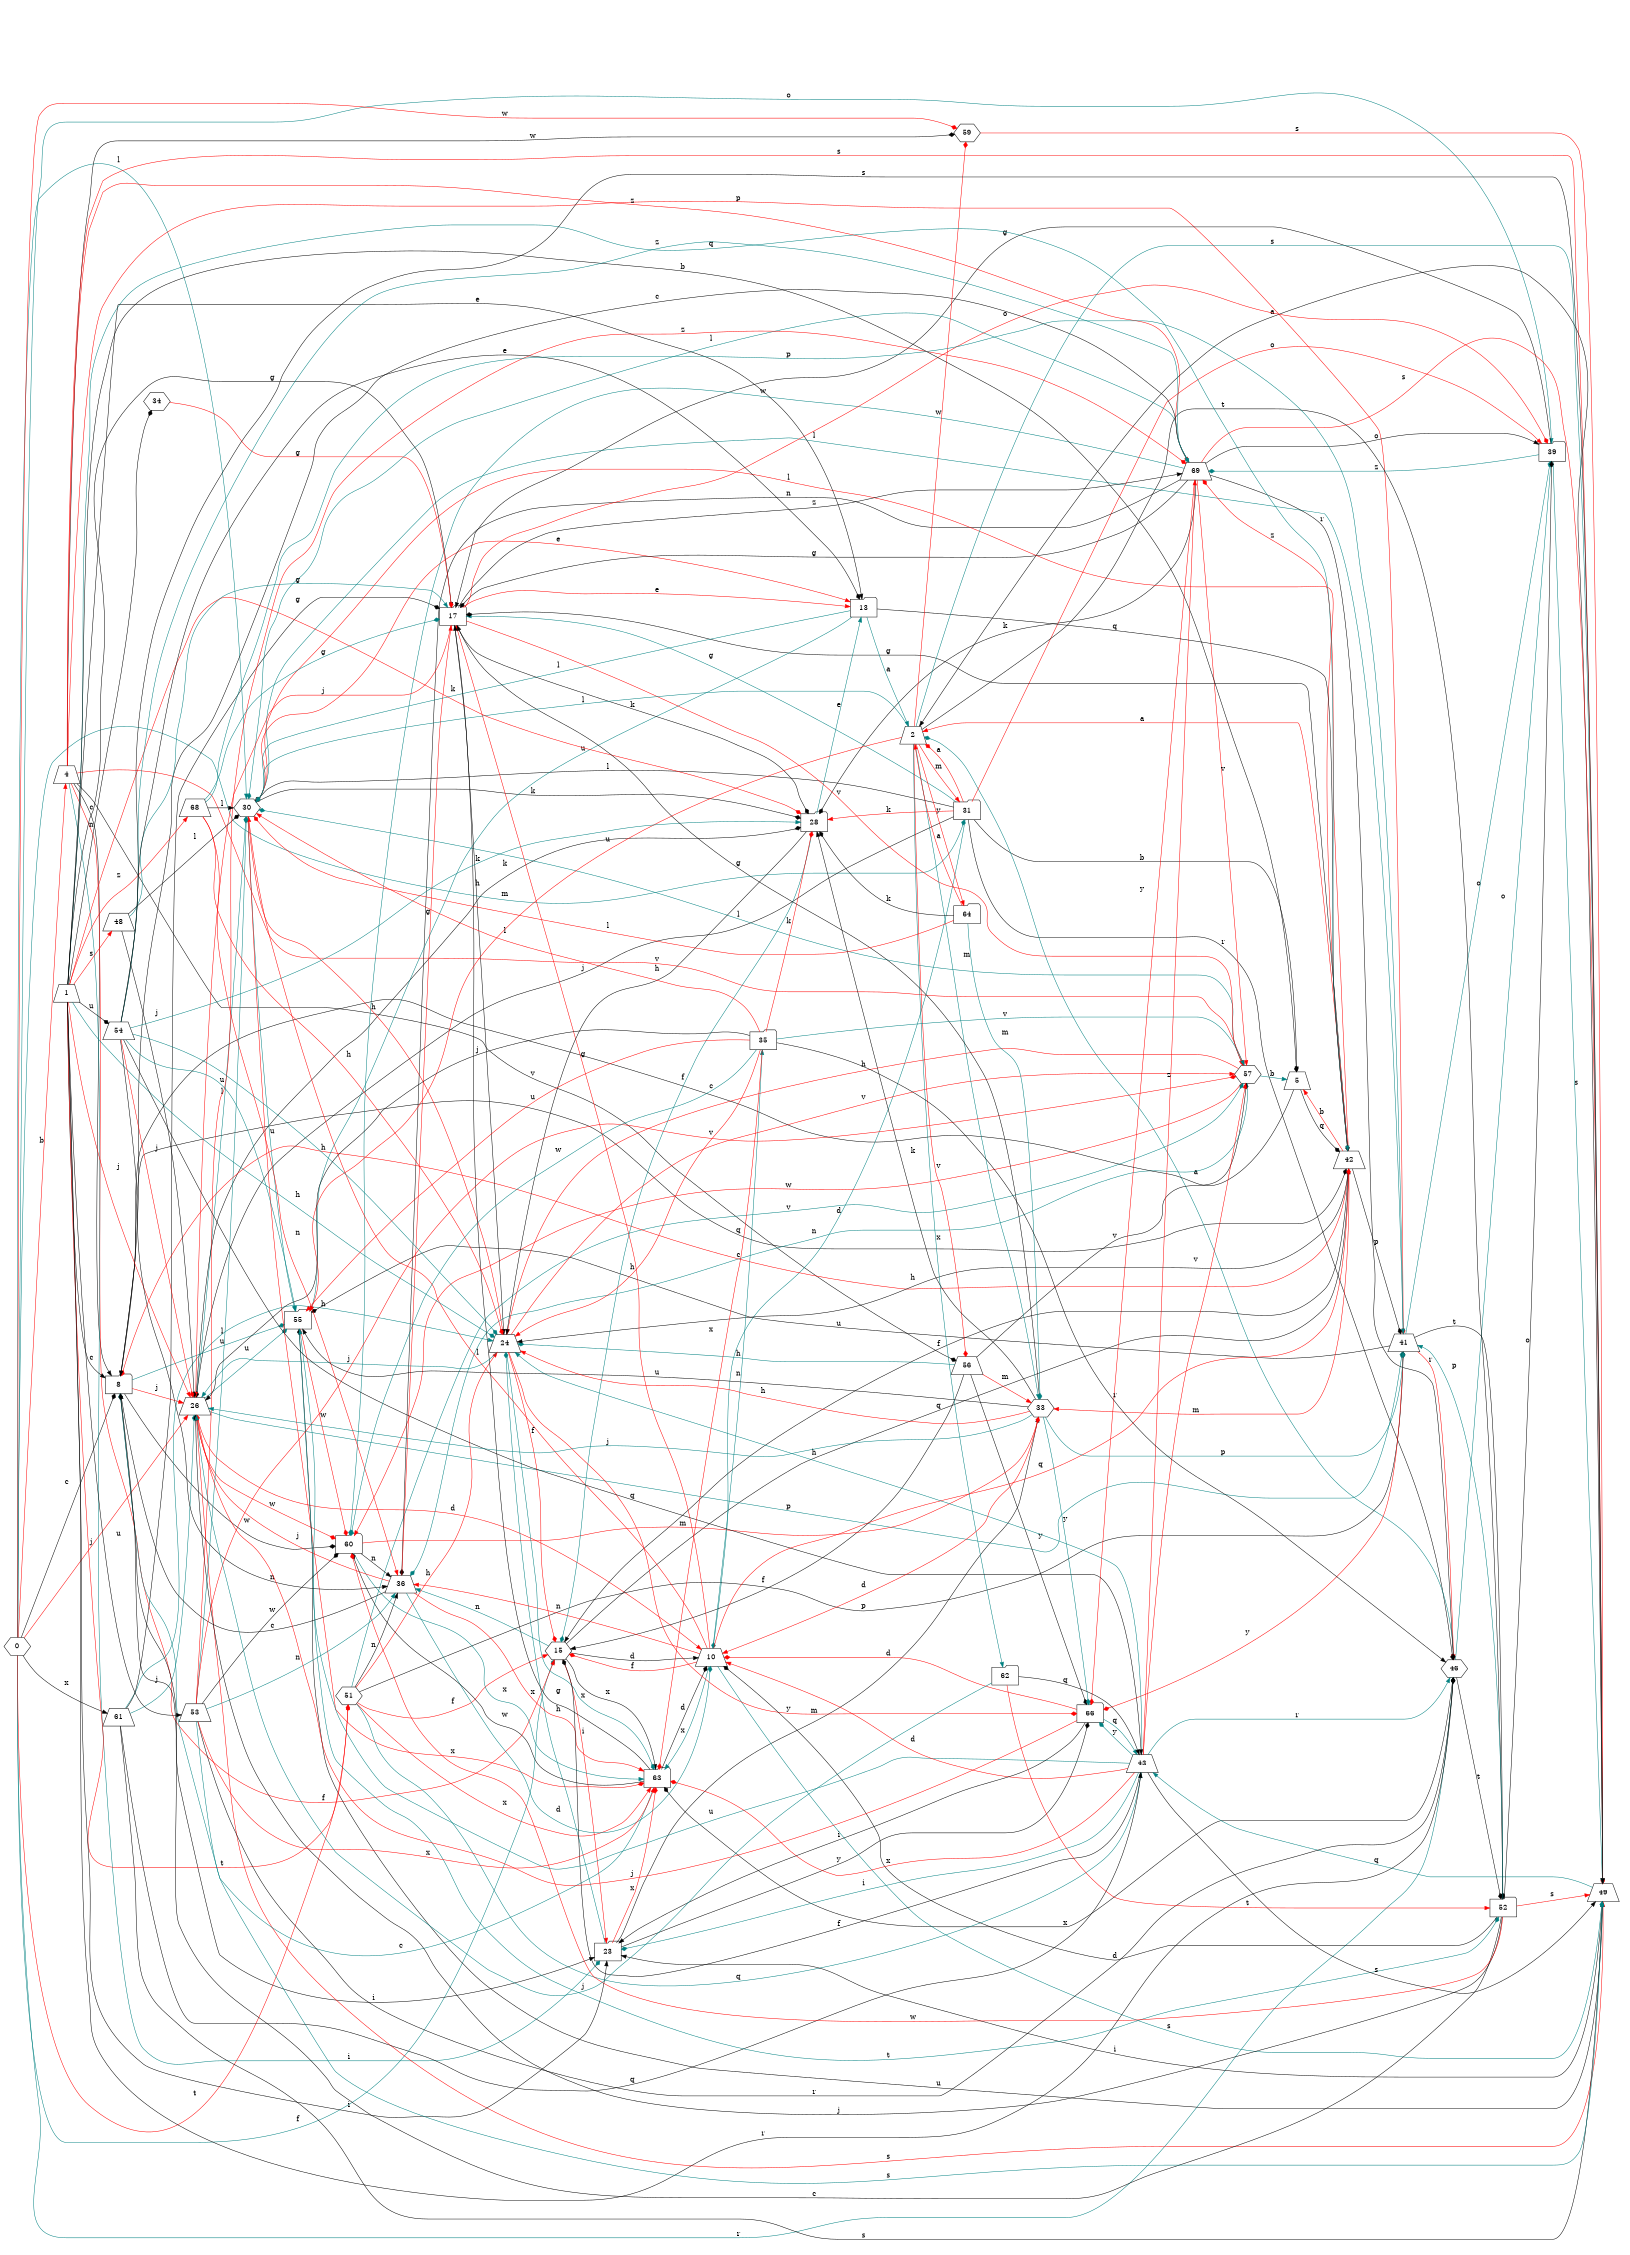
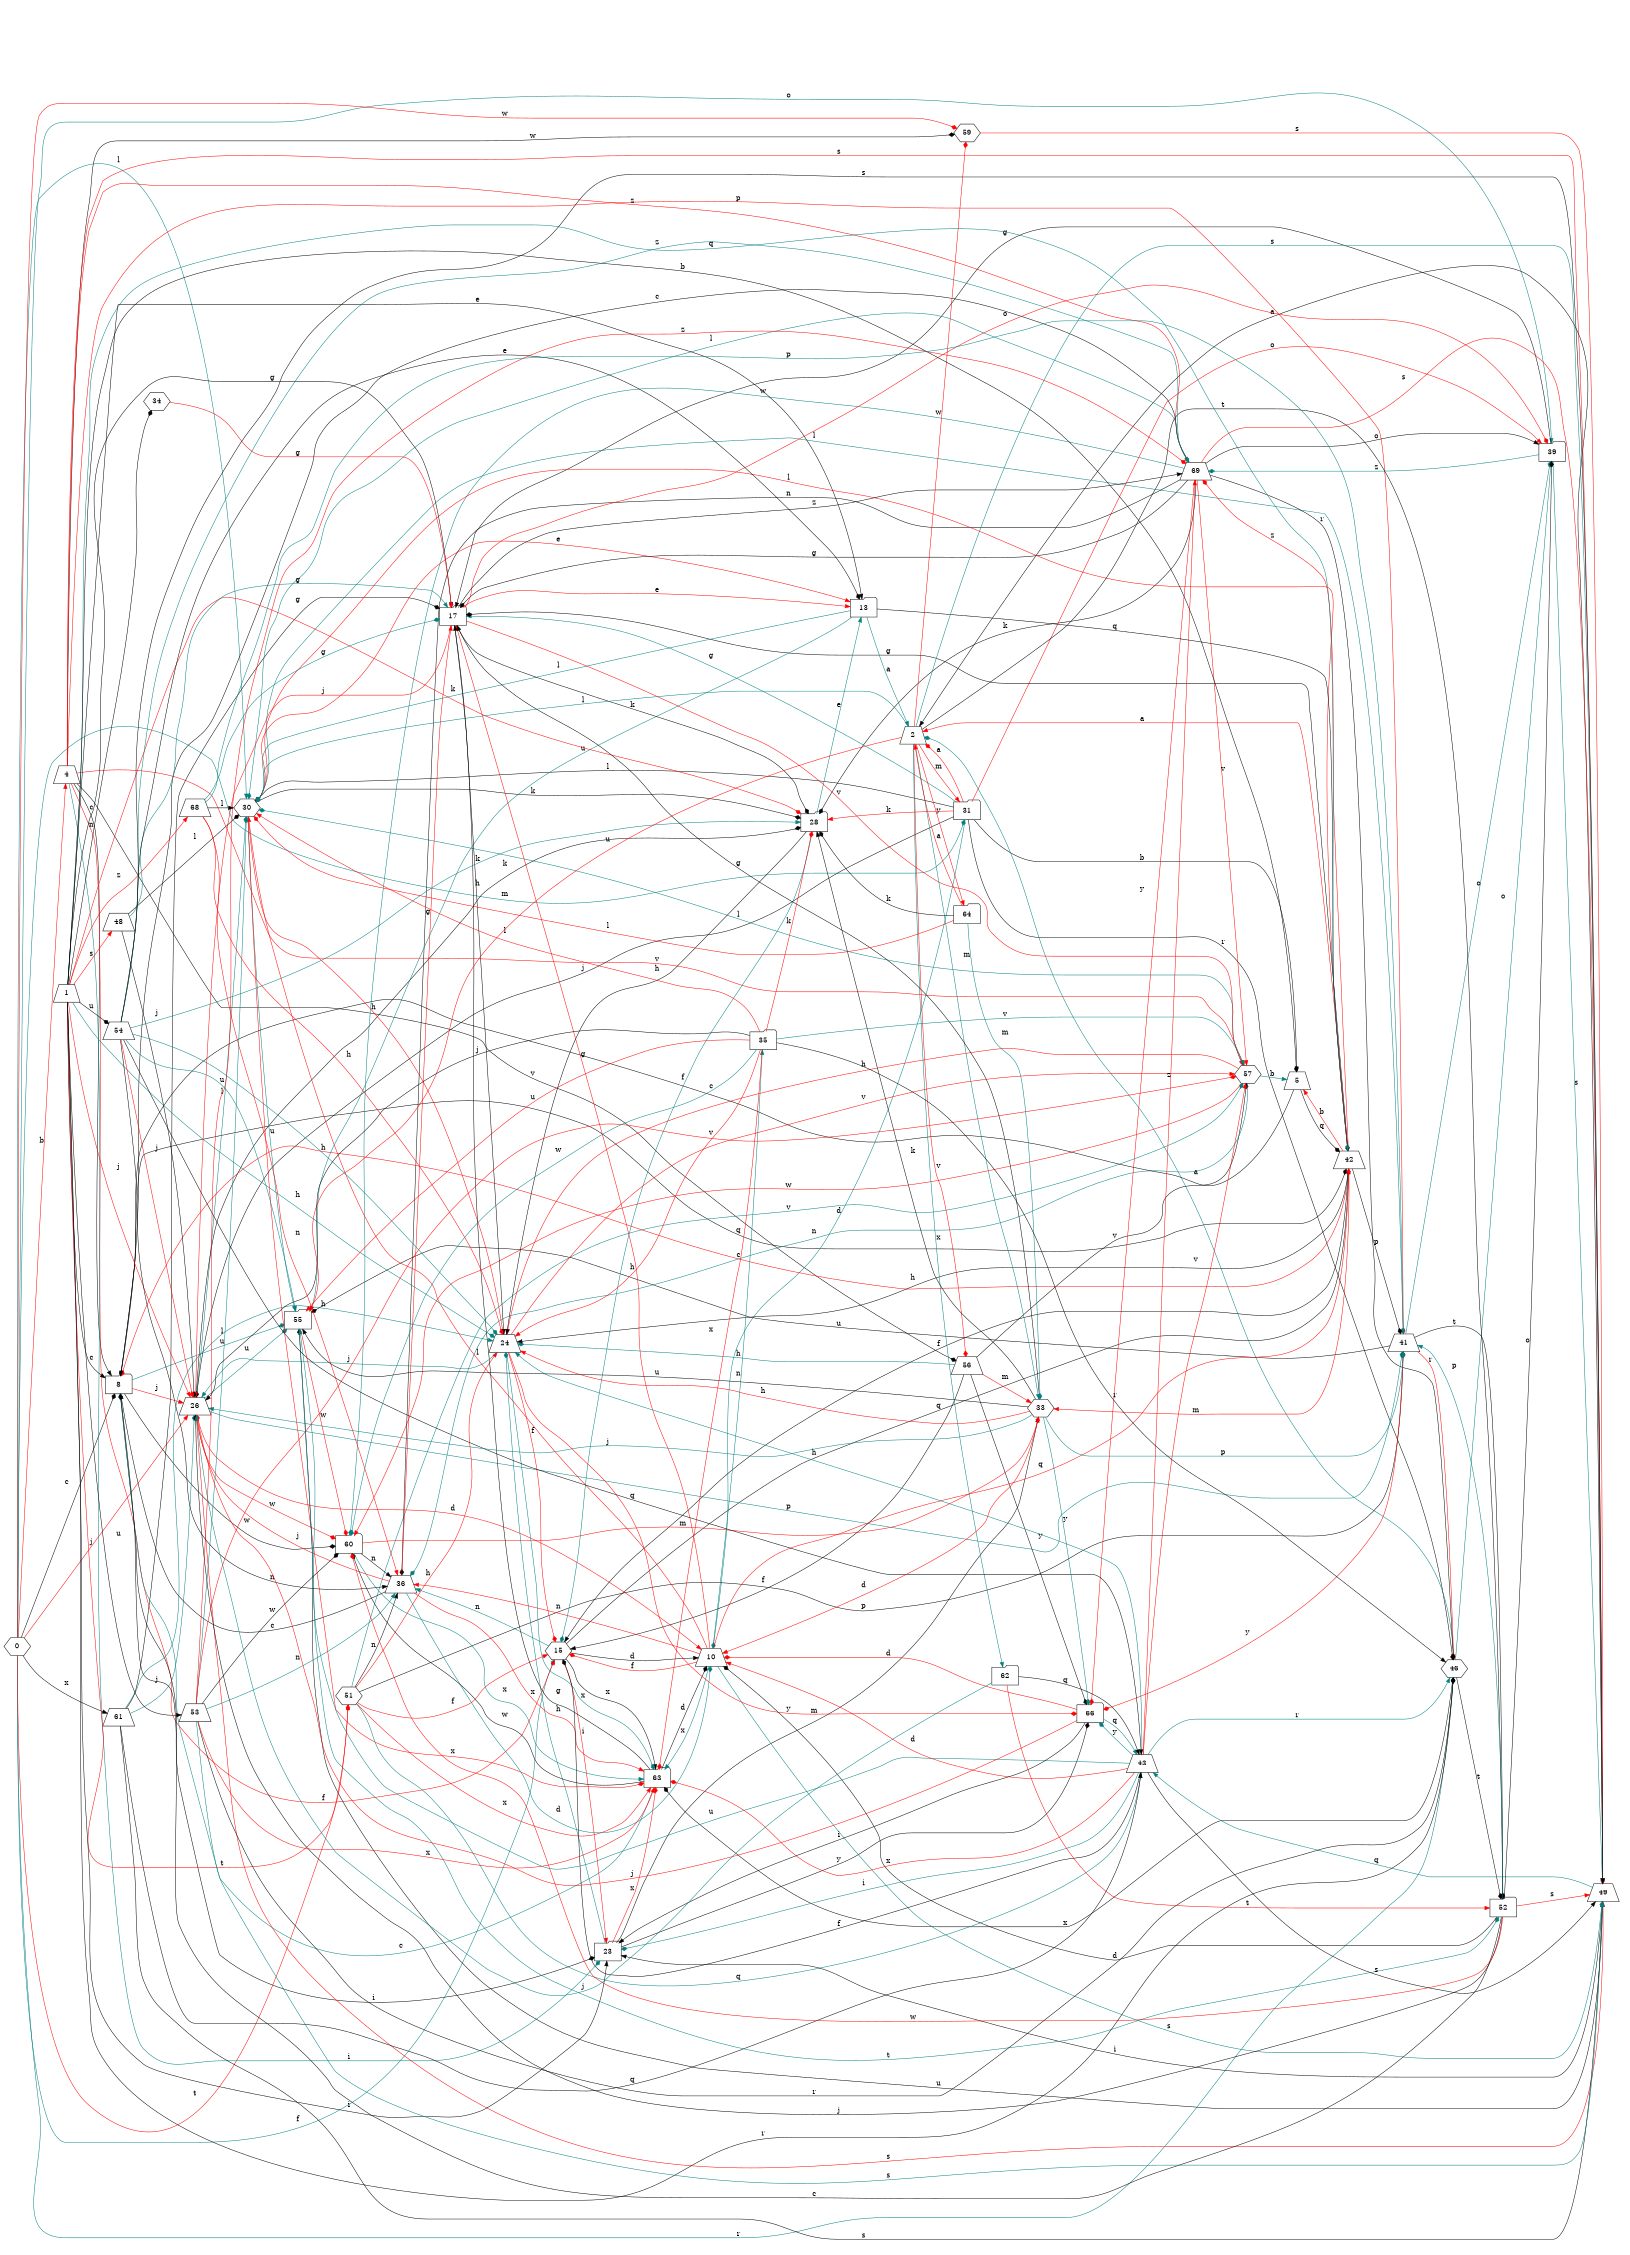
edge "69" -> "8": arrowhead normal -> diamond
edge "8" -> "23": arrowhead normal -> diamond
